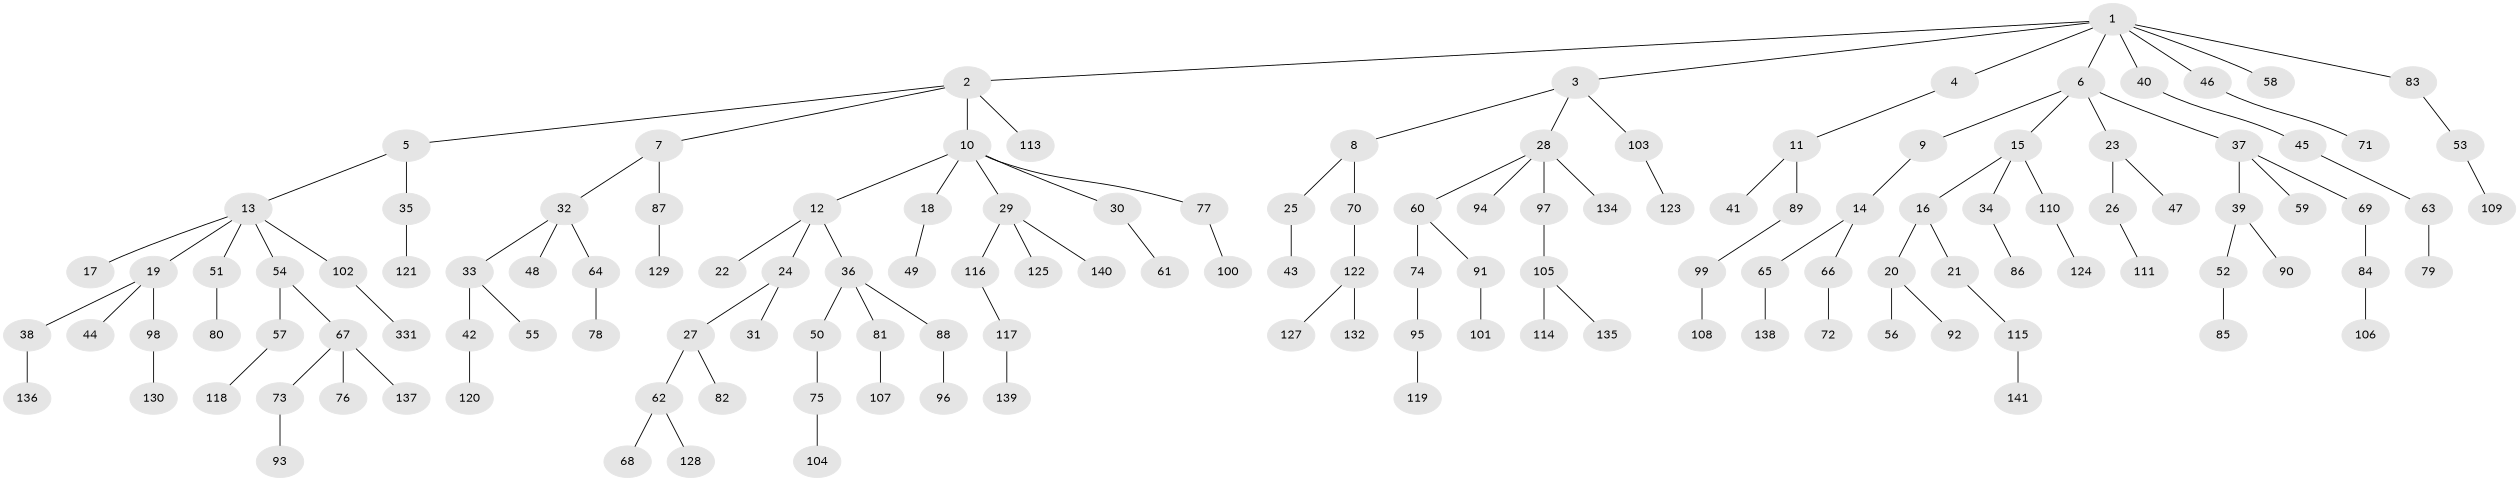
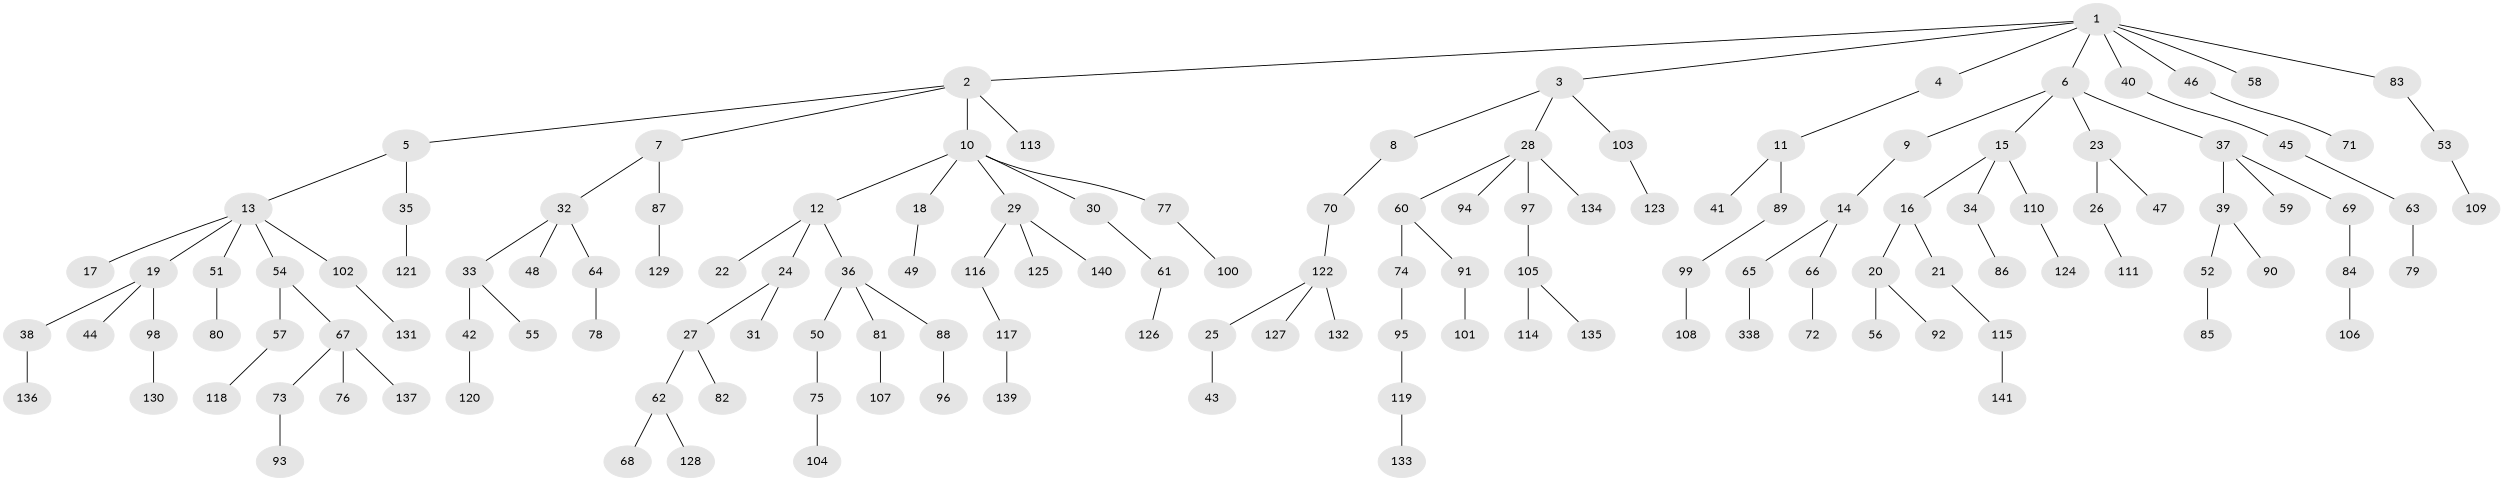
edge "8" -- "25": now "122" -- "25"
node "331": label "331" -> "131"
node "126": added
node "138": label "138" -> "338"
node "133": added
